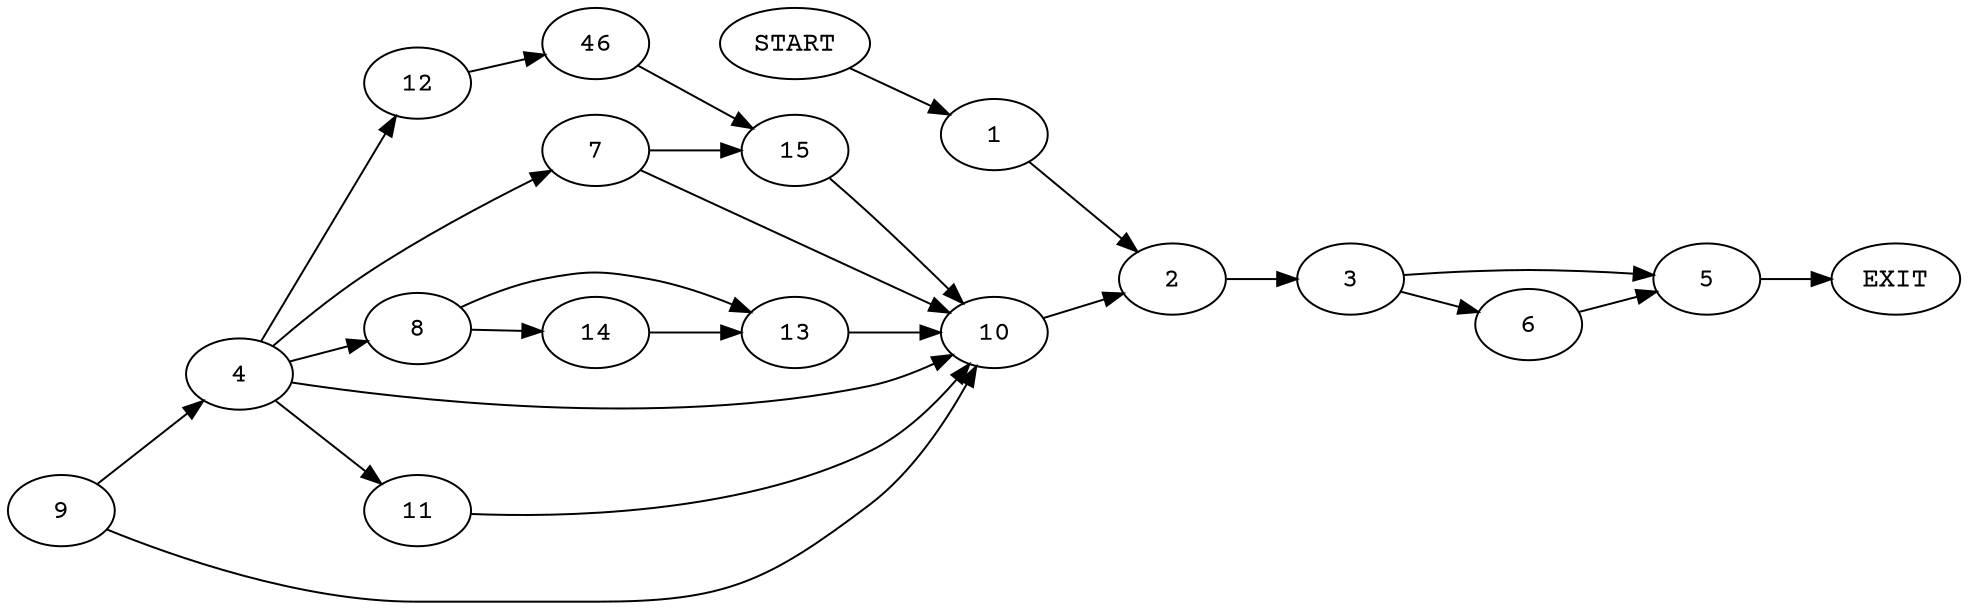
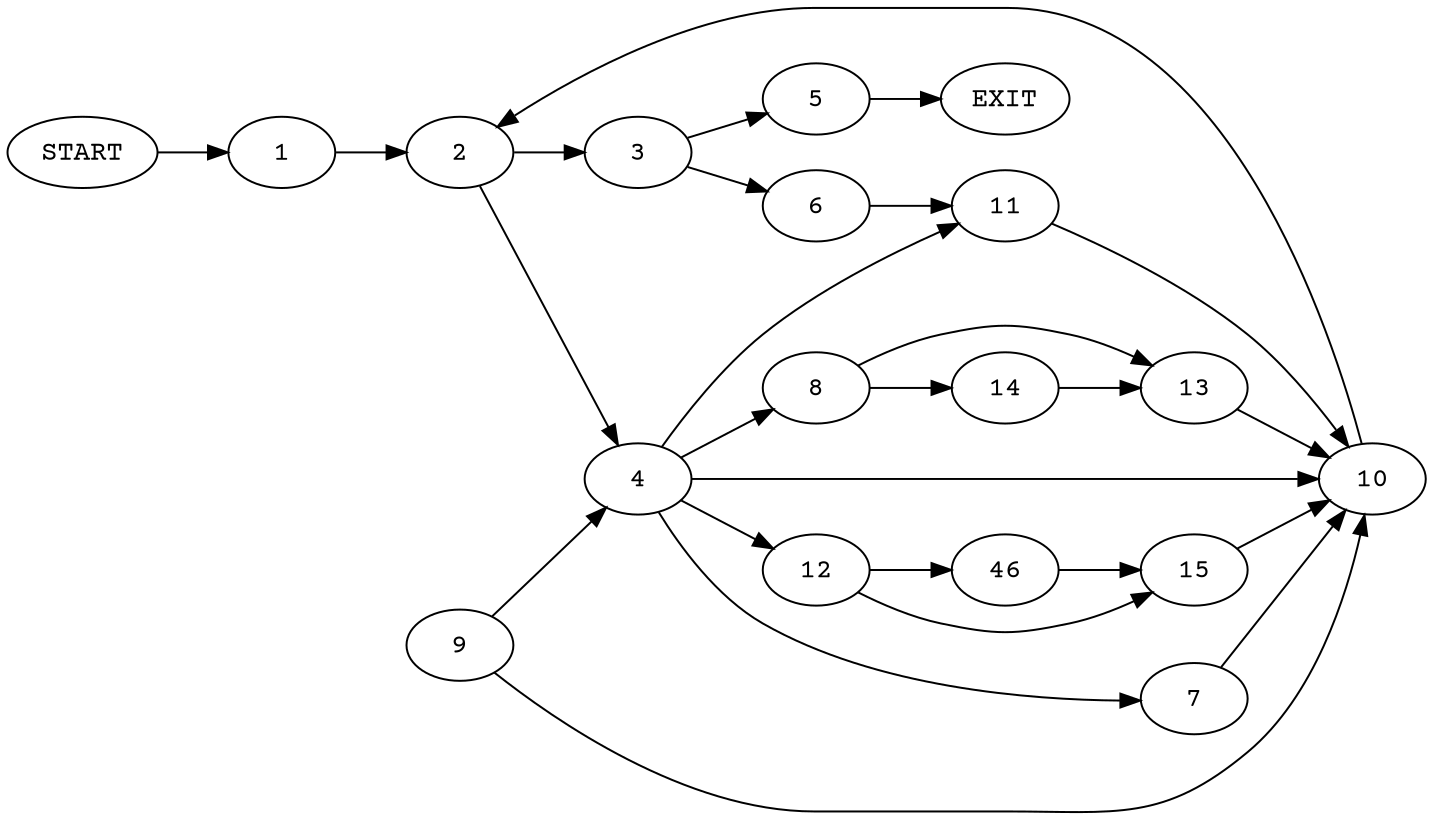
edge "7" -> "15": now "12" -> "15"
edge "6" -> "5": now "6" -> "11"
edge "2" -> "4": added
